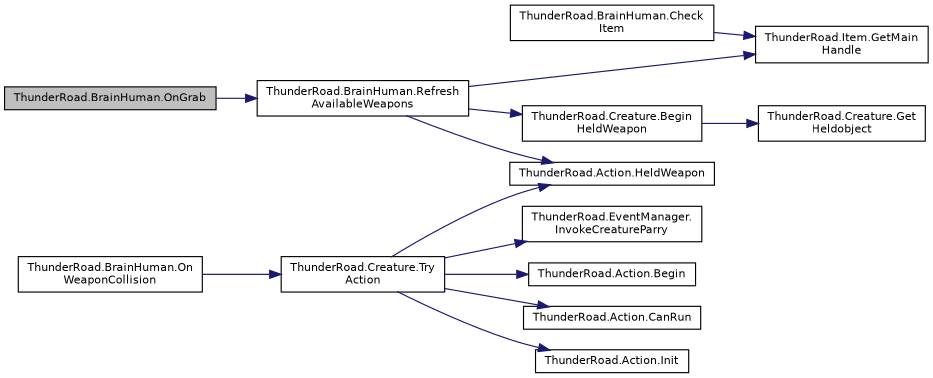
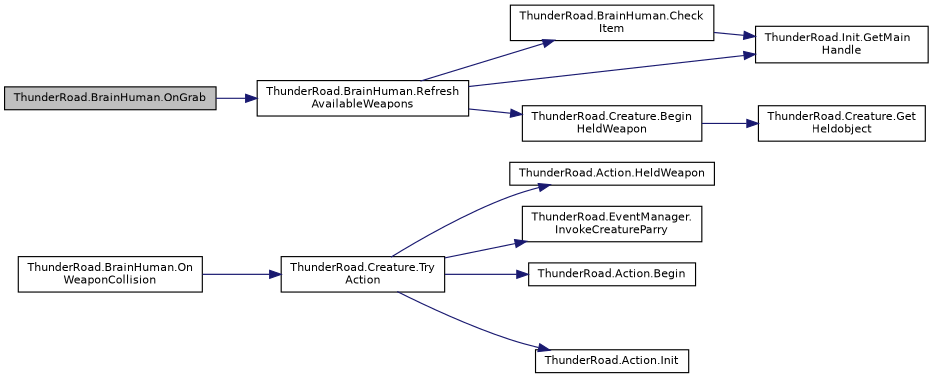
node "ThunderRoad.Item.GetMain Handle": label "ThunderRoad.Item.GetMain Handle" -> "ThunderRoad.Init.GetMain Handle"
edge "ThunderRoad.BrainHuman.Refresh AvailableWeapons" -> "ThunderRoad.Action.HeldWeapon": now "ThunderRoad.BrainHuman.Refresh AvailableWeapons" -> "ThunderRoad.BrainHuman.Check Item"
node "ThunderRoad.Action.CanRun": removed
